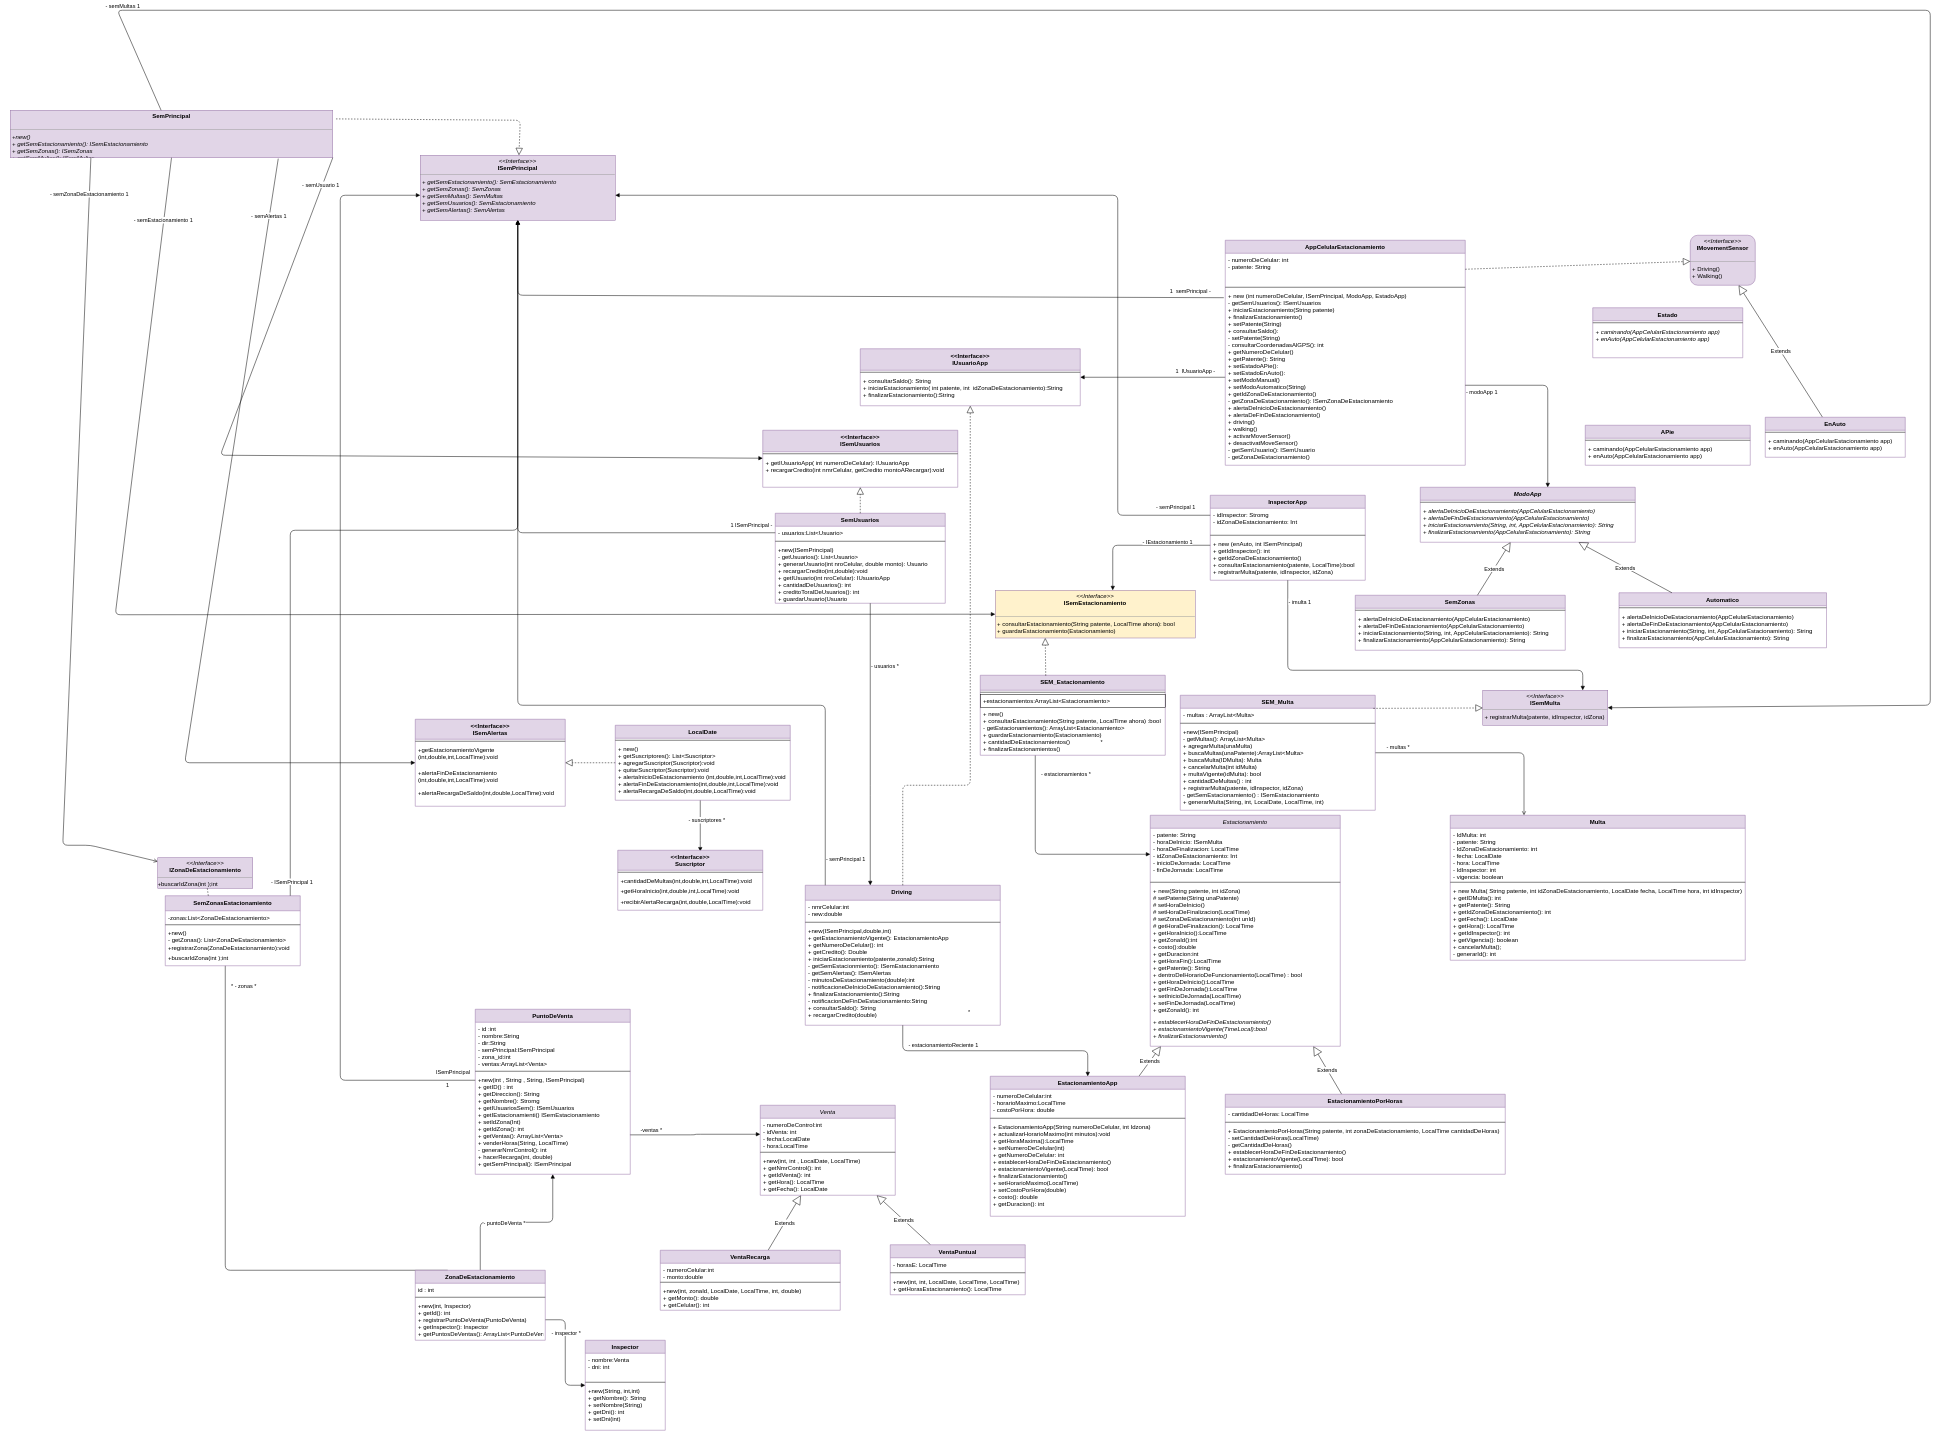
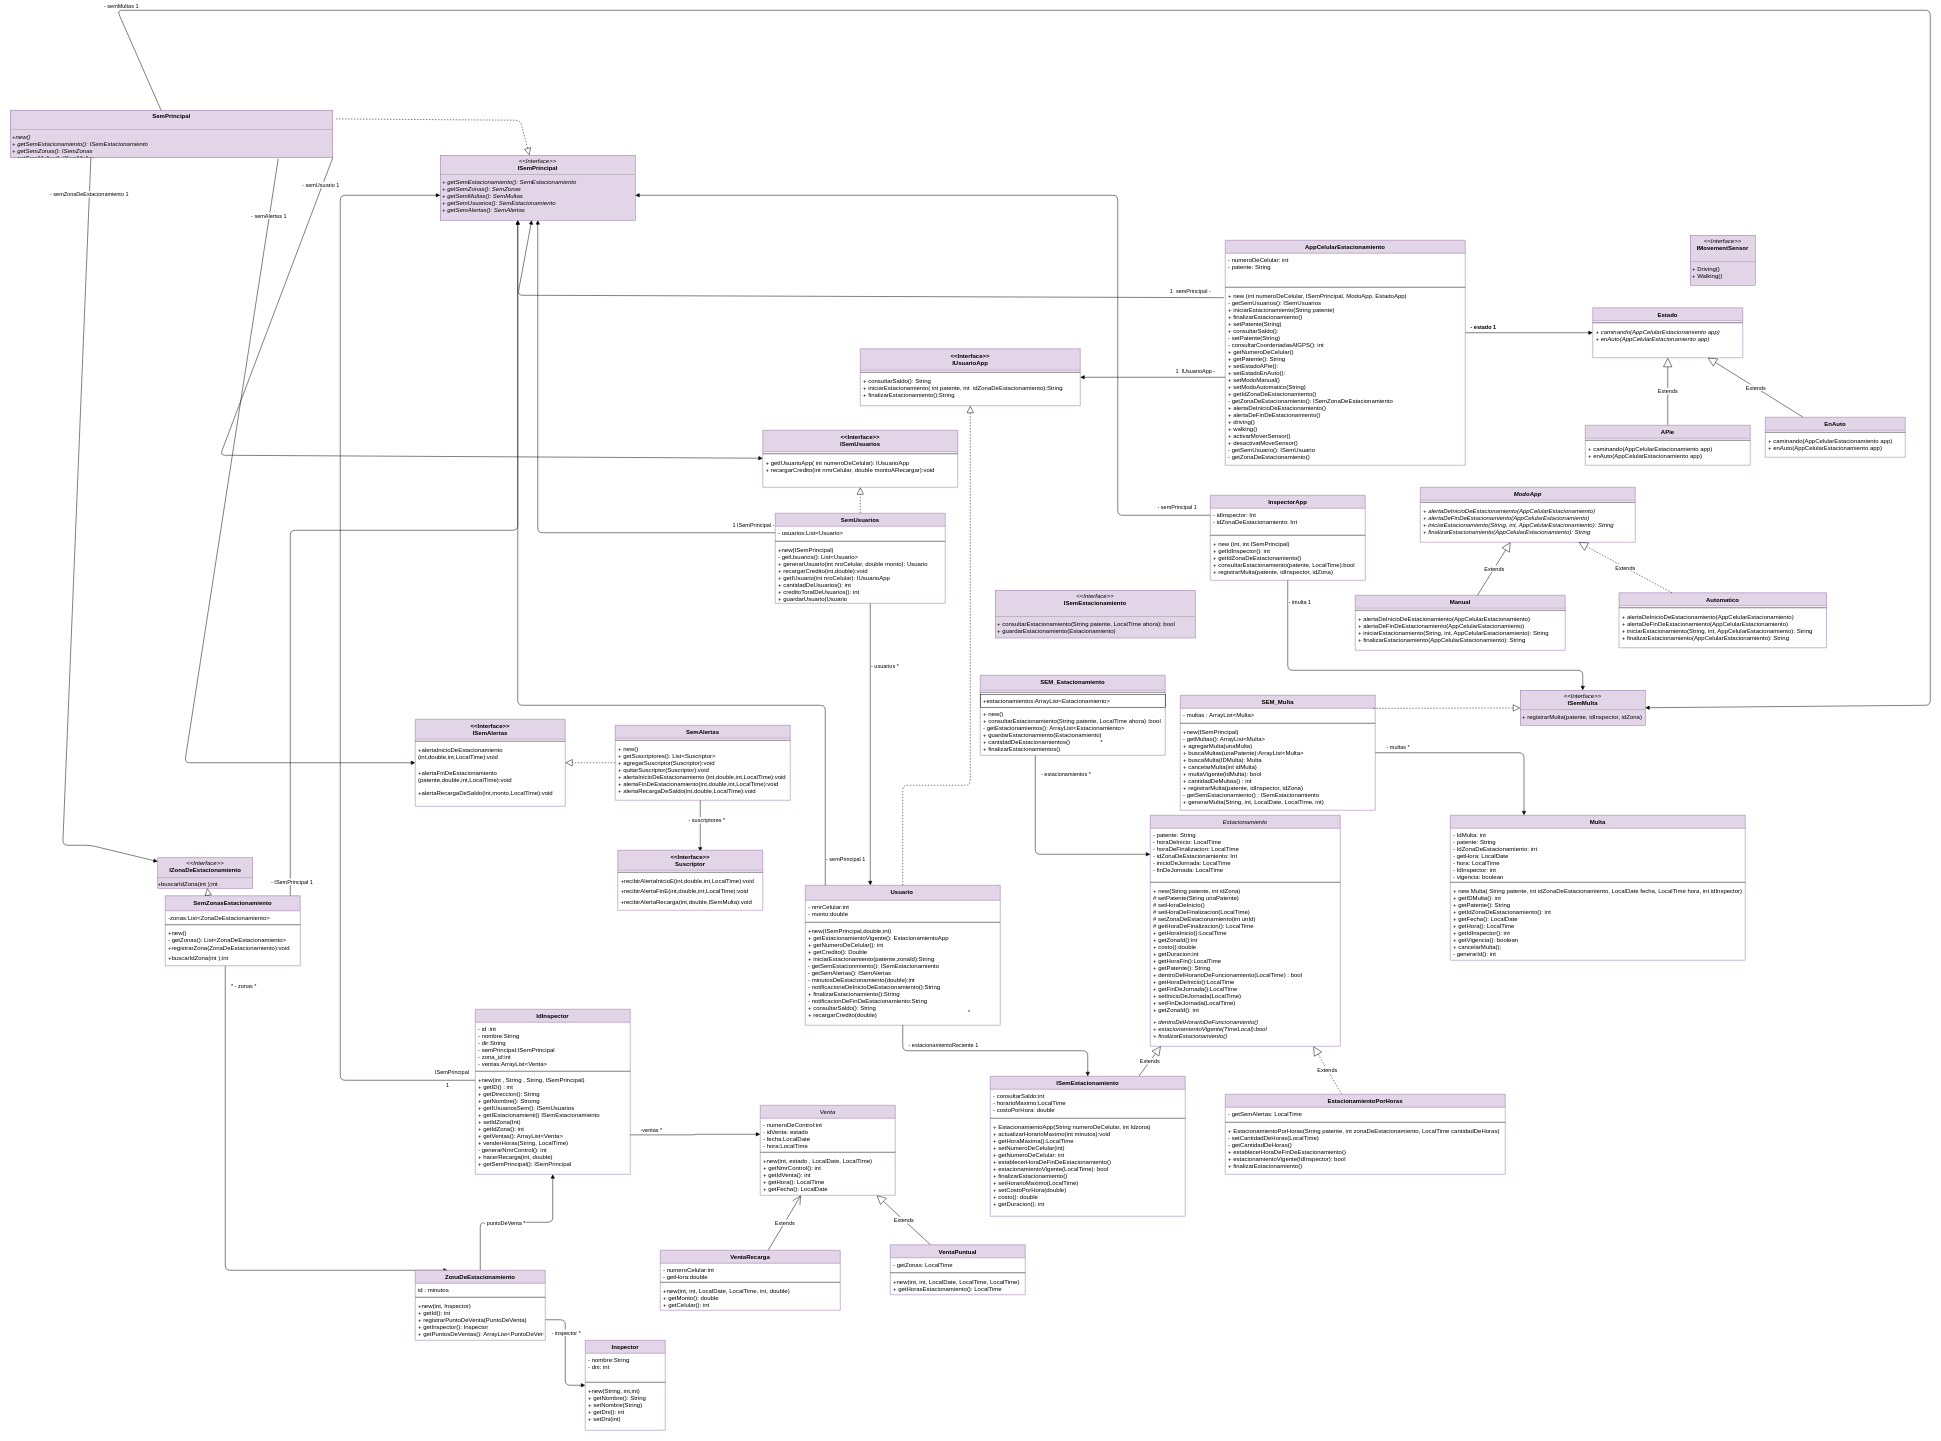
node "<<Interface>> ISemPrincipal + getSemEstacionamiento(): SemEstacionamiento + getSemZonas(): SemZonas + getSemMultas(): SemMultas + getSemUsuarios(): SemEstacionamiento + getSemAlertas(): SemAlertas": moved (518, 188) -> (538, 188)
edge "SemPrincipal +new() + getSemEstacionamiento(): ISemEstacionamiento + getSemZonas(): ISemZonas + getSemMultas(): ISemMultas + getSemUsuarios(): ISemEstacionamiento + getSemAlertas(): ISemAlertas" -> "<<Interface>> ISemEstacionamiento + consultarEstacionamiento(String patente, LocalTime ahora): bool + guardarEstacionamiento(Estacionamiento)": removed, label "- semEstacionamiento 1"
node "<<Interface>> IMovementSensor + Driving() + Walking()": shape rounded rectangle -> rectangle
edge "- numeroDeCelular: int - patente: String" -> "<<Interface>> IMovementSensor + Driving() + Walking()": removed
edge "AppCelularEstacionamiento" -> "Estado": added, label "- estado 1"
edge "EnAuto" -> "<<Interface>> IMovementSensor + Driving() + Walking()": now "EnAuto" -> "Estado"
edge "APie" -> "Estado": added, label "Extends"
node "+ getIUsuarioApp( int numeroDeCelular): IUsuarioApp + recargarCredito(int nmrCelular, getCredito montoARecargar):void": label "+ getIUsuarioApp( int numeroDeCelular): IUsuarioApp + recargarCredito(int nmrCelular, getCredito montoARecargar):void" -> "+ getIUsuarioApp( int numeroDeCelular): IUsuarioApp + recargarCredito(int nmrCelular, double montoARecargar):void"
edge "AppCelularEstacionamiento" -> "ModoApp": removed, label "- modoApp 1"
node "- idInspector: Stromg - idZonaDeEstacionamiento: Int": label "- idInspector: Stromg - idZonaDeEstacionamiento: Int" -> "- idInspector: Int - idZonaDeEstacionamiento: Int"
node "+ new (enAuto, int ISemPrincipal) + getIdInspector(): int + getIdZonaDeEstacionamiento() + consultarEstacionamiento(patente, LocalTime):bool + registrarMulta(patente, idInspector, idZona)": label "+ new (enAuto, int ISemPrincipal) + getIdInspector(): int + getIdZonaDeEstacionamiento() + consultarEstacionamiento(patente, LocalTime):bool + registrarMulta(patente, idInspector, idZona)" -> "+ new (int, int ISemPrincipal) + getIdInspector(): int + getIdZonaDeEstacionamiento() + consultarEstacionamiento(patente, LocalTime):bool + registrarMulta(patente, idInspector, idZona)"
edge "InspectorApp" -> "<<Interface>> ISemEstacionamiento + consultarEstacionamiento(String patente, LocalTime ahora): bool + guardarEstacionamiento(Estacionamiento)": removed, label "- IEstacionamiento 1"
edge "Automatico" -> "ModoApp": style solid -> dashed
node "SemZonas": label "SemZonas" -> "Manual"
node "<<Interface>> ISemEstacionamiento + consultarEstacionamiento(String patente, LocalTime ahora): bool + guardarEstacionamiento(Estacionamiento)": fillcolor #fff2cc -> #e1d5e7
edge "SEM_Estacionamiento" -> "<<Interface>> ISemEstacionamiento + consultarEstacionamiento(String patente, LocalTime ahora): bool + guardarEstacionamiento(Estacionamiento)": removed
node "<<Interface>> ISemMulta + registrarMulta(patente, idInspector, idZona)": moved (1545, 708) -> (1583, 708)
node "LocalDate": label "LocalDate" -> "SemAlertas"
node "+getEstacionamientoVigente (int,double,int,LocalTime):void": label "+getEstacionamientoVigente (int,double,int,LocalTime):void" -> "+alertaInicioDeEstacionamiento (int,double,int,LocalTime):void"
node "+alertaFinDeEstacionamiento (int,double,int,LocalTime):void": label "+alertaFinDeEstacionamiento (int,double,int,LocalTime):void" -> "+alertaFinDeEstacionamiento (patente,double,int,LocalTime):void"
node "+alertaRecargaDeSaldo(int,double,LocalTime):void": label "+alertaRecargaDeSaldo(int,double,LocalTime):void" -> "+alertaRecargaDeSaldo(int,monto,LocalTime):void"
edge "SEM_Multa" -> "Multa": arrowhead open -> block
node "- patente: String - horaDeInicio: ISemMulta - horaDeFinalizacion: LocalTime - idZonaDeEstacionamiento: Int - inicioDeJornada: LocalTime - finDeJornada: LocalTime": label "- patente: String - horaDeInicio: ISemMulta - horaDeFinalizacion: LocalTime - idZonaDeEstacionamiento: Int - inicioDeJornada: LocalTime - finDeJornada: LocalTime" -> "- patente: String - horaDeInicio: LocalTime - horaDeFinalizacion: LocalTime - idZonaDeEstacionamiento: Int - inicioDeJornada: LocalTime - finDeJornada: LocalTime"
node "- IdMulta: int - patente: String - IdZonaDeEstacionamiento: int - fecha: LocalDate - hora: LocalTime - IdInspector: int - vigencia: boolean": label "- IdMulta: int - patente: String - IdZonaDeEstacionamiento: int - fecha: LocalDate - hora: LocalTime - IdInspector: int - vigencia: boolean" -> "- IdMulta: int - patente: String - IdZonaDeEstacionamiento: int - getHora: LocalDate - hora: LocalTime - IdInspector: int - vigencia: boolean"
edge "SemPrincipal +new() + getSemEstacionamiento(): ISemEstacionamiento + getSemZonas(): ISemZonas + getSemMultas(): ISemMultas + getSemUsuarios(): ISemEstacionamiento + getSemAlertas(): ISemAlertas" -> "<<Interface>> IZonaDeEstacionamiento +buscarIdZona(int );int": arrowhead open -> block
node "+cantidadDeMultas(int,double,int,LocalTime):void": label "+cantidadDeMultas(int,double,int,LocalTime):void" -> "+recibirAlertaInicioE(int,double,int,LocalTime):void"
node "+getHoraInicio(int,double,int,LocalTime):void": label "+getHoraInicio(int,double,int,LocalTime):void" -> "+recibirAlertaFinE(int,double,int,LocalTime):void"
node "Driving": label "Driving" -> "Usuario"
edge "<<Interface>> IZonaDeEstacionamiento +buscarIdZona(int );int" -- "SemZonasEstacionamiento": arrowhead none -> block
node "+recibirAlertaRecarga(int,double,LocalTime):void": label "+recibirAlertaRecarga(int,double,LocalTime):void" -> "+recibirAlertaRecarga(int,double,ISemMulta):void"
node "- nmrCelular:int - new:double": label "- nmrCelular:int - new:double" -> "- nmrCelular:int - monto:double"
node "PuntoDeVenta": label "PuntoDeVenta" -> "IdInspector"
node "+ establecerHoraDeFinDeEstacionamiento() + estacionamientoVigente(TimeLocal):bool + finalizarEstacionamiento()": label "+ establecerHoraDeFinDeEstacionamiento() + estacionamientoVigente(TimeLocal):bool + finalizarEstacionamiento()" -> "+ dentroDelHorarioDeFuncionamiento() + estacionamientoVigente(TimeLocal):bool + finalizarEstacionamiento()"
edge "EstacionamientoPorHoras" -> "Estacionamiento": style solid -> dashed
node "EstacionamientoApp": label "EstacionamientoApp" -> "ISemEstacionamiento"
node "- numeroDeCelular:int - horarioMaximo:LocalTime - costoPorHora: double": label "- numeroDeCelular:int - horarioMaximo:LocalTime - costoPorHora: double" -> "- consultarSaldo:int - horarioMaximo:LocalTime - costoPorHora: double"
node "- cantidadDeHoras: LocalTime": label "- cantidadDeHoras: LocalTime" -> "- getSemAlertas: LocalTime"
node "- numeroDeControl:int - idVenta: int - fecha:LocalDate - hora:LocalTime": label "- numeroDeControl:int - idVenta: int - fecha:LocalDate - hora:LocalTime" -> "- numeroDeControl:int - idVenta: estado - fecha:LocalDate - hora:LocalTime"
node "+ EstacionamientoPorHoras(String patente, int zonaDeEstacionamiento, LocalTime cantidadDeHoras) - setCantidadDeHoras(LocalTime) - getCantidadDeHoras() + establecerHoraDeFinDeEstacionamiento() + estacionamientoVigente(LocalTime): bool + finalizarEstacionamiento()": label "+ EstacionamientoPorHoras(String patente, int zonaDeEstacionamiento, LocalTime cantidadDeHoras) - setCantidadDeHoras(LocalTime) - getCantidadDeHoras() + establecerHoraDeFinDeEstacionamiento() + estacionamientoVigente(LocalTime): bool + finalizarEstacionamiento()" -> "+ EstacionamientoPorHoras(String patente, int zonaDeEstacionamiento, LocalTime cantidadDeHoras) - setCantidadDeHoras(LocalTime) - getCantidadDeHoras() + establecerHoraDeFinDeEstacionamiento() + estacionamientoVigente(IdInspector): bool + finalizarEstacionamiento()"
node "+new(int, int , LocalDate, LocalTime) + getNmrControl(): int + getIdVenta(): int + getHora(): LocalTime + getFecha(): LocalDate": label "+new(int, int , LocalDate, LocalTime) + getNmrControl(): int + getIdVenta(): int + getHora(): LocalTime + getFecha(): LocalDate" -> "+new(int, estado , LocalDate, LocalTime) + getNmrControl(): int + getIdVenta(): int + getHora(): LocalTime + getFecha(): LocalDate"
edge "VentaRecarga" -> "Venta": arrowhead block -> open
node "- horasE: LocalTime": label "- horasE: LocalTime" -> "- getZonas: LocalTime"
edge "SemZonasEstacionamiento" -- "ZonaDeEstacionamiento": arrowhead none -> block
node "- numeroCelular:int - monto:double": label "- numeroCelular:int - monto:double" -> "- numeroCelular:int - getHora:double"
node "id : int": label "id : int" -> "id : minutos"
node "+new(int, zonaId, LocalDate, LocalTime, int, double) + getMonto(): double + getCelular(): int": label "+new(int, zonaId, LocalDate, LocalTime, int, double) + getMonto(): double + getCelular(): int" -> "+new(int, int, LocalDate, LocalTime, int, double) + getMonto(): double + getCelular(): int"
node "- nombre:Venta - dni: int": label "- nombre:Venta - dni: int" -> "- nombre:String - dni: int"
